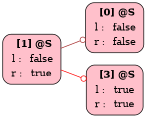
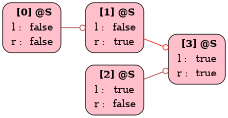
edge "[1] @S" -> "[0] @S": reversed
node "[2] @S": added
